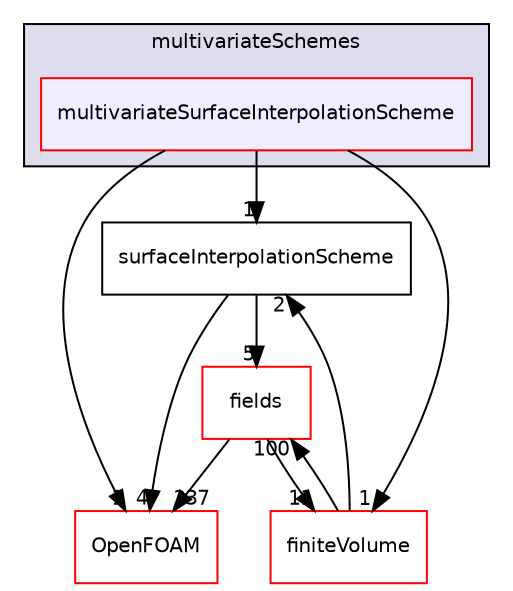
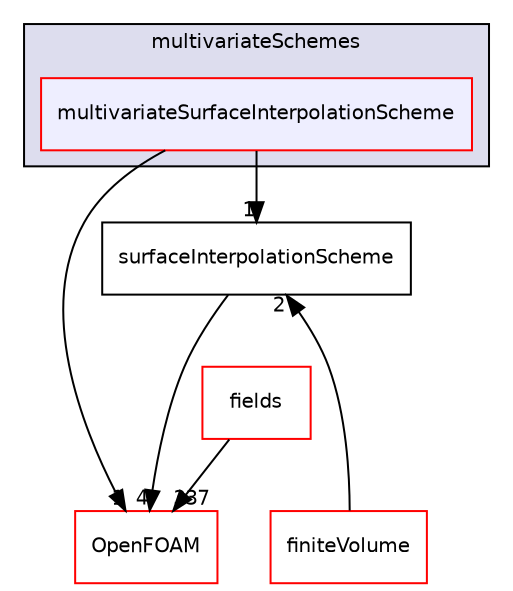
edge "multivariateSurfaceInterpolationScheme" -> "finiteVolume": removed
edge "surfaceInterpolationScheme" -> "fields": removed
edge "fields" -> "finiteVolume": removed
edge "finiteVolume" -> "fields": removed
